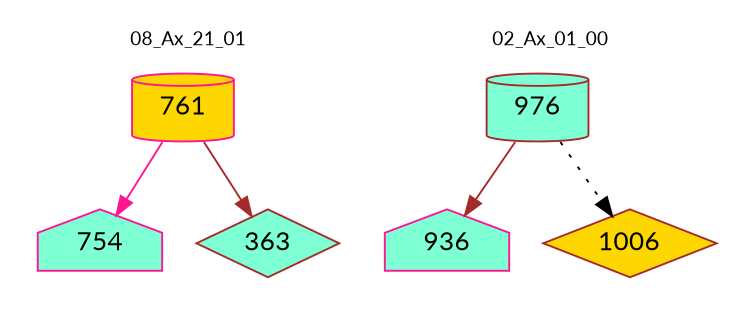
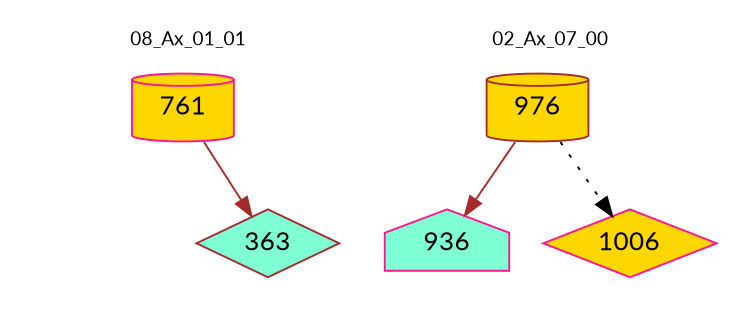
cluster "08_Ax_21_01": label "08_Ax_21_01" -> "08_Ax_01_01"
cluster "02_Ax_01_00": label "02_Ax_01_00" -> "02_Ax_07_00"
node "976": fillcolor aquamarine -> gold
node "754": removed
node "1006": color brown -> deeppink
